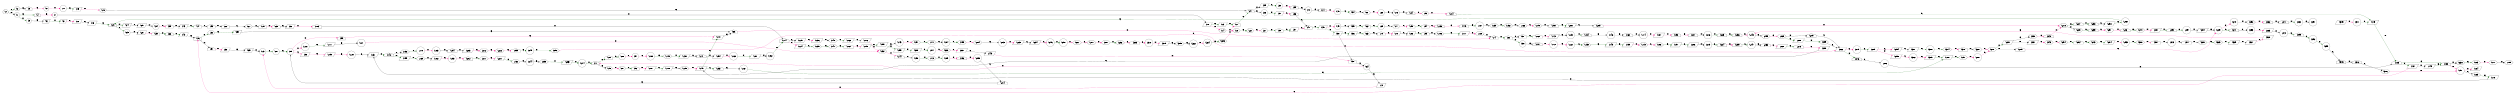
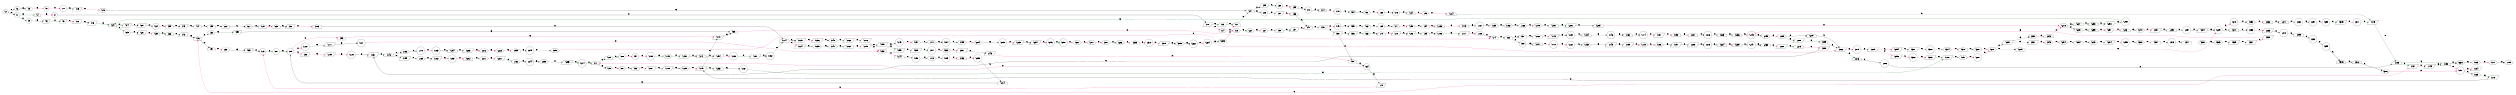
node "S298": added
edge "S317" -> "S320": removed, label "A"
